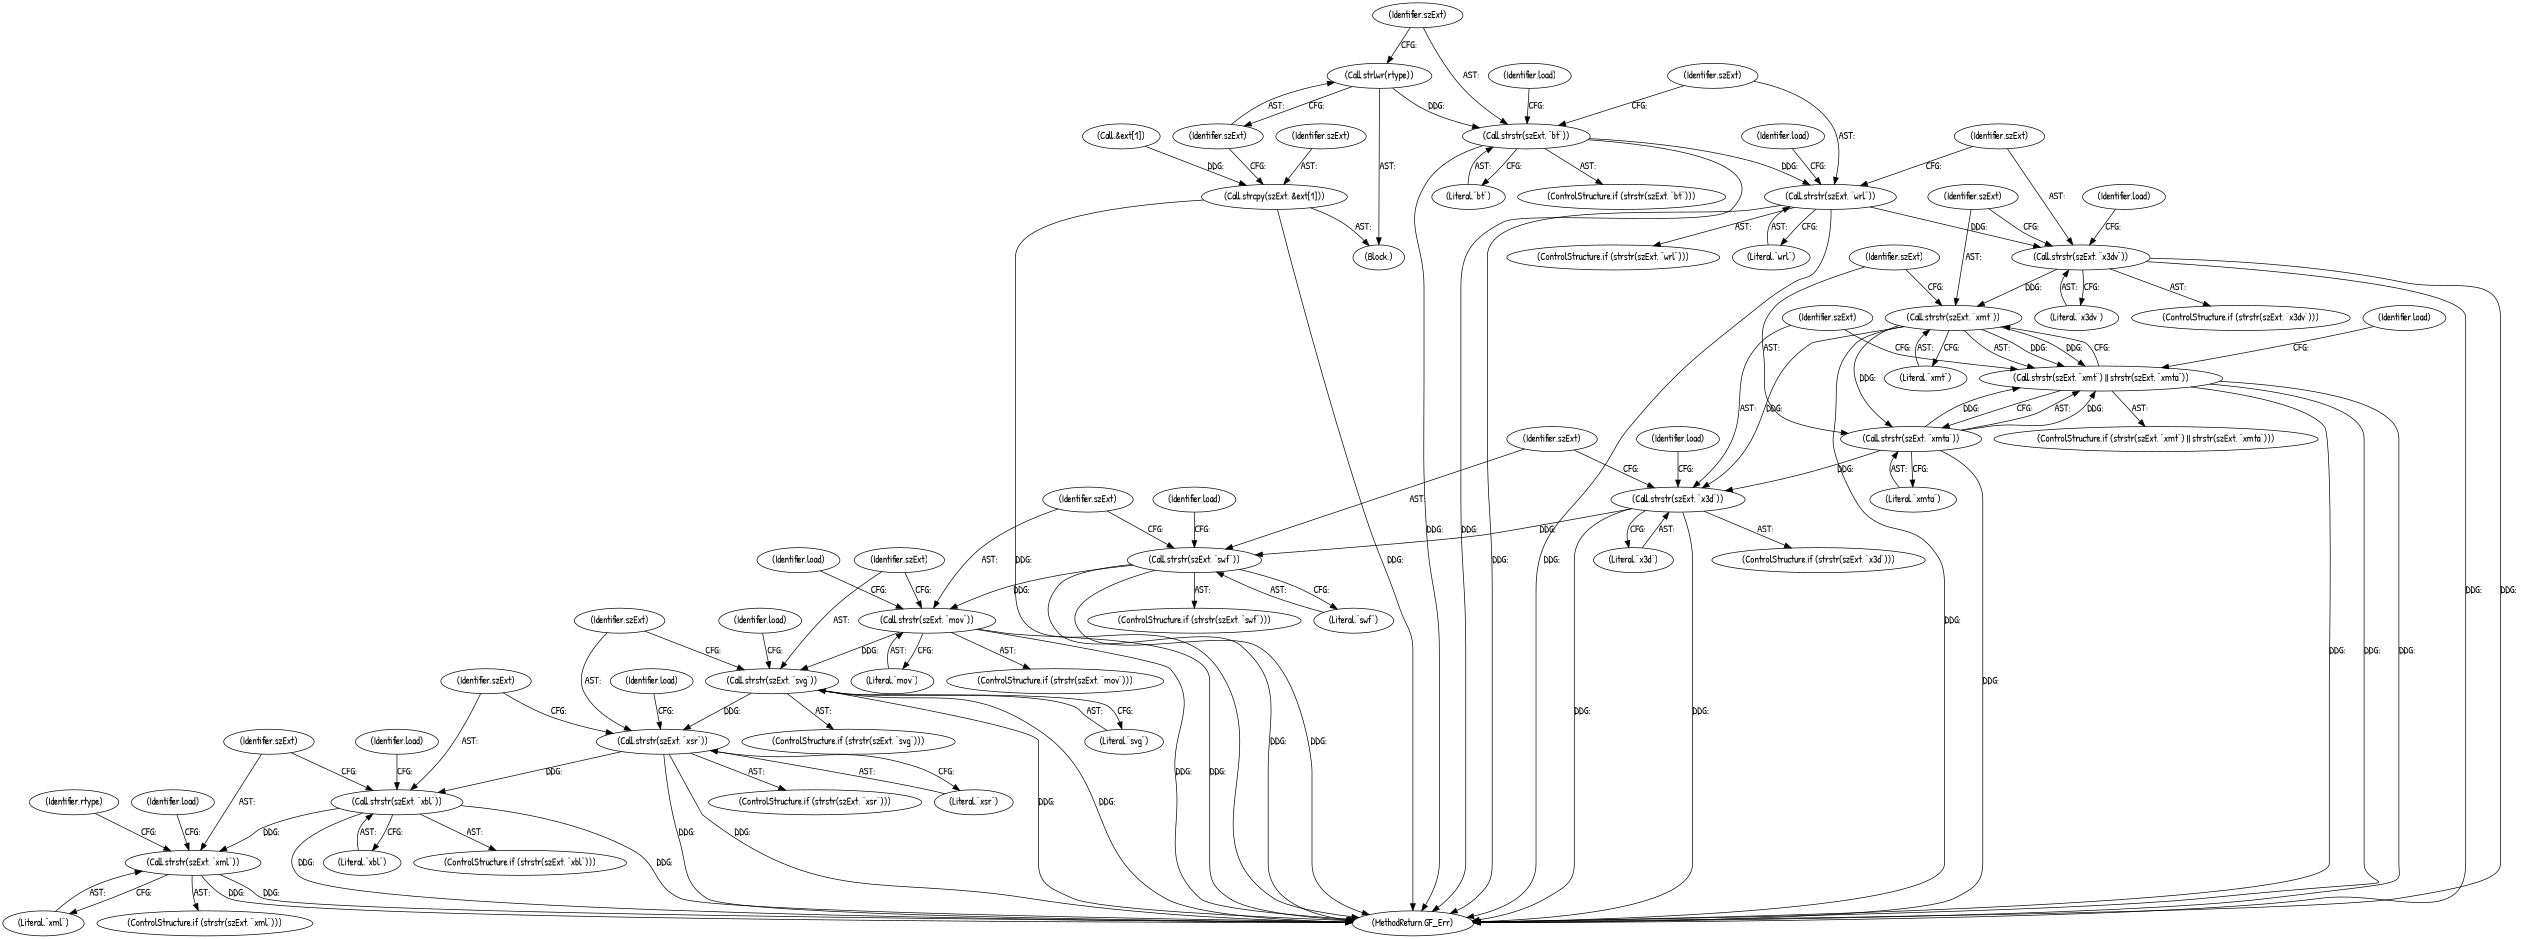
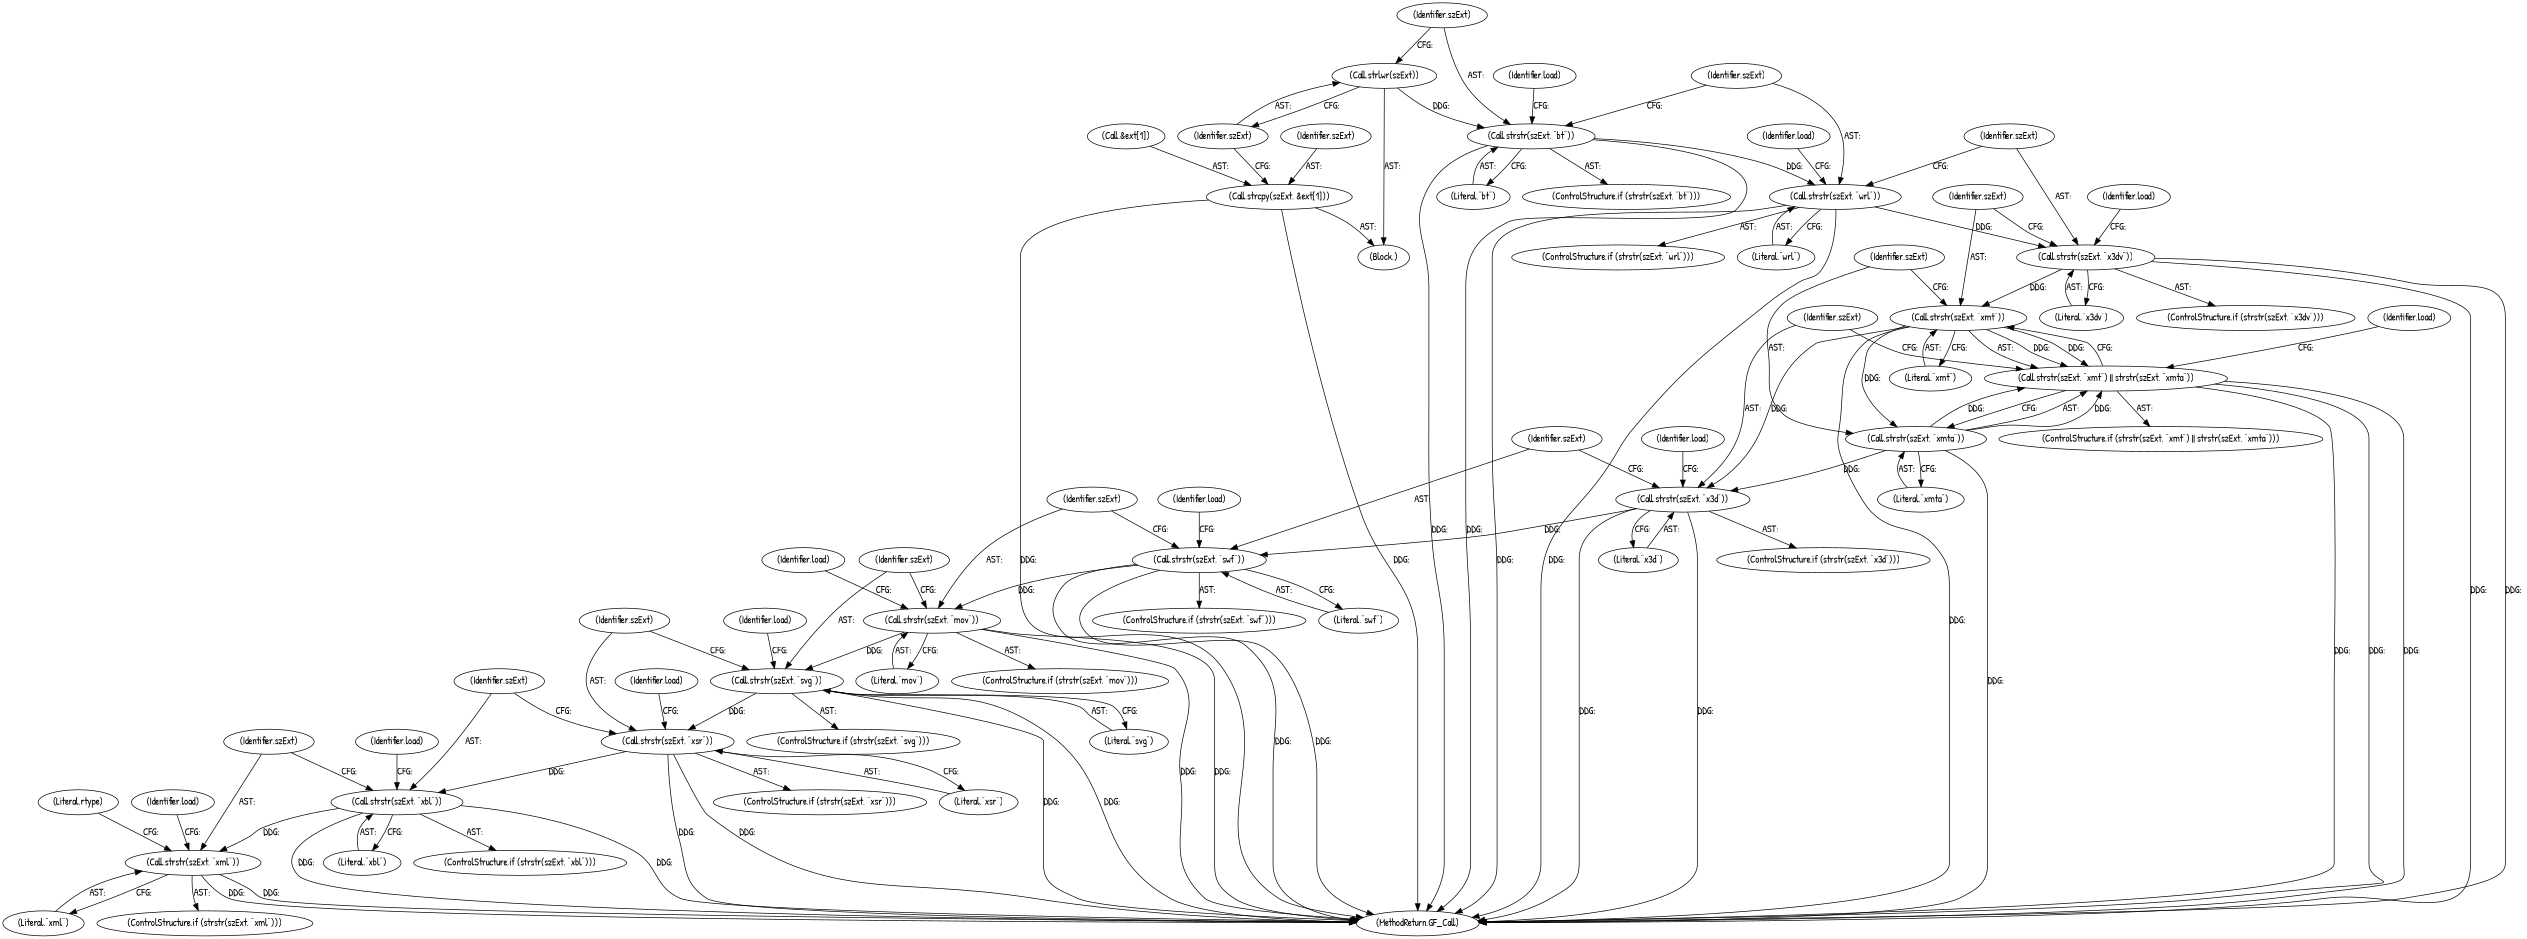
node "(Call,strlwr(rtype))": label "(Call,strlwr(rtype))" -> "(Call,strlwr(szExt))"
edge "(Call,&ext[1])" -> "(Call,strcpy(szExt, &ext[1]))": label "DDG: " -> "AST: "
node "(Identifier,rtype)": label "(Identifier,rtype)" -> "(Literal,rtype)"
node "(MethodReturn,GF_Err)": label "(MethodReturn,GF_Err)" -> "(MethodReturn,GF_Call)"
